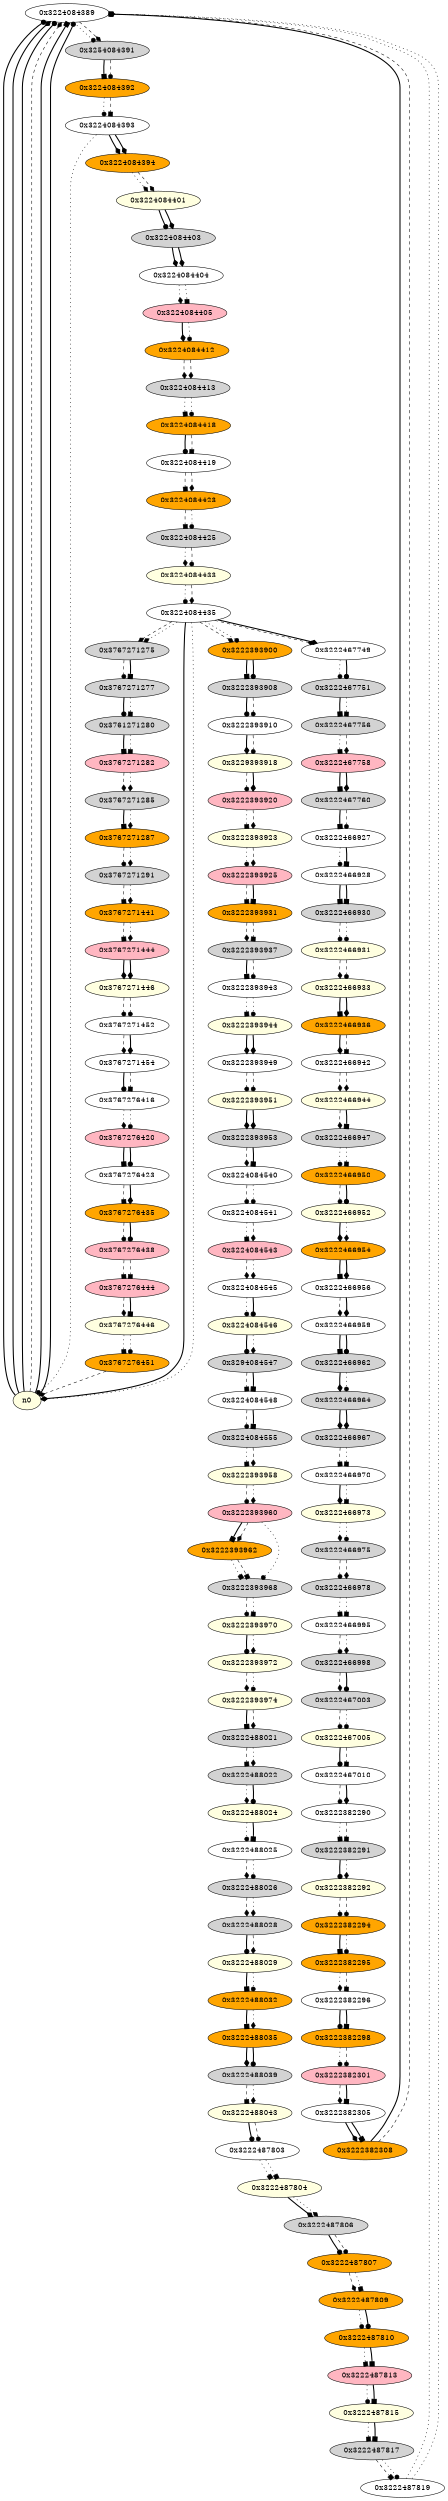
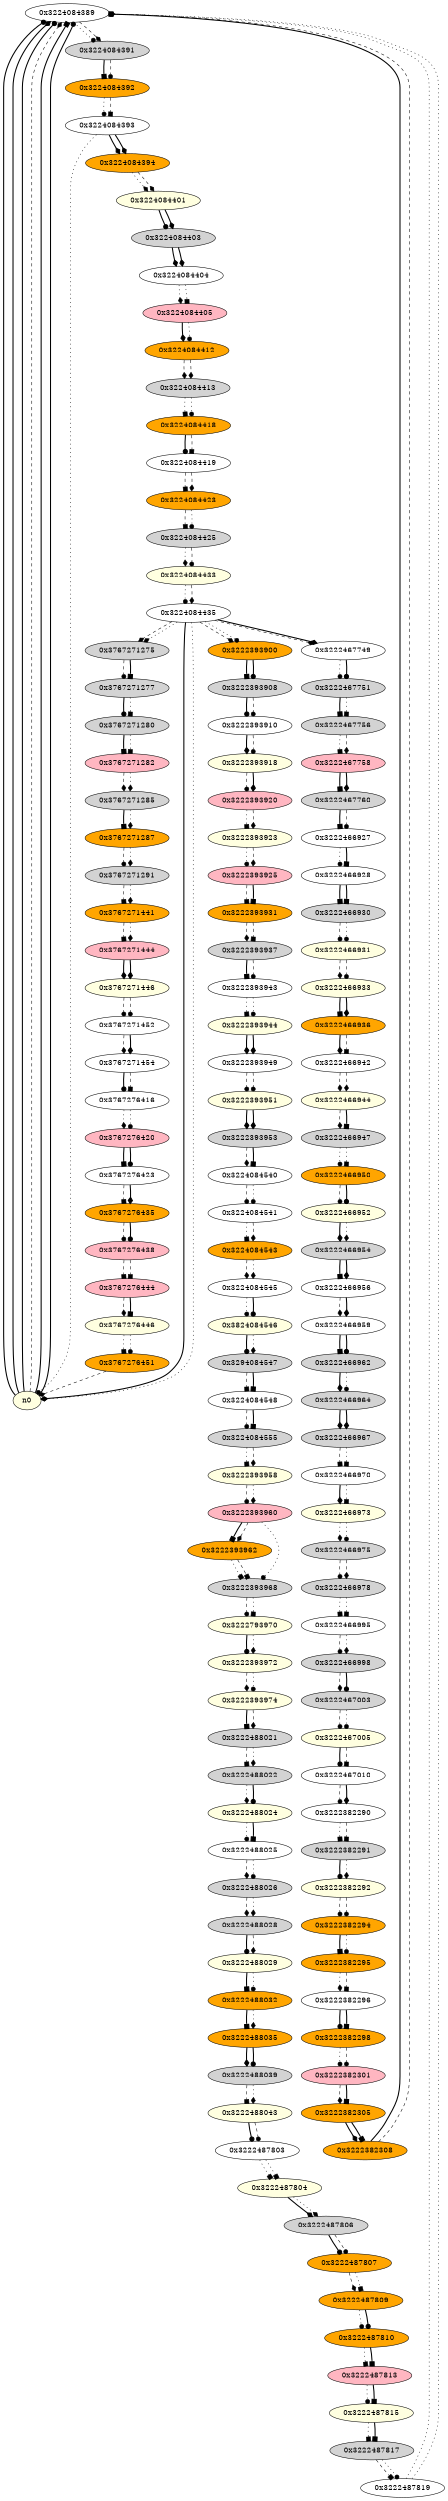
node "0x3254084391": label "0x3254084391" -> "0x3224084391"
node "0x3761271280": label "0x3761271280" -> "0x3767271280"
node "0x3229393918": label "0x3229393918" -> "0x3222393918"
node "0x3224084543": fillcolor lightpink -> orange
node "0x3222466954": fillcolor orange -> lightgrey
node "0x3224084546": label "0x3224084546" -> "0x3824084546"
node "0x3222393970": label "0x3222393970" -> "0x3222793970"
node "0x3222382305": fillcolor white -> orange
